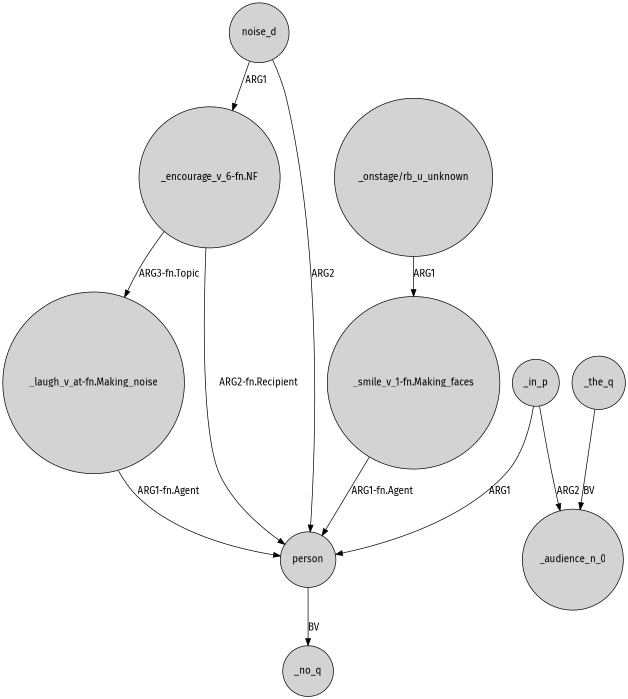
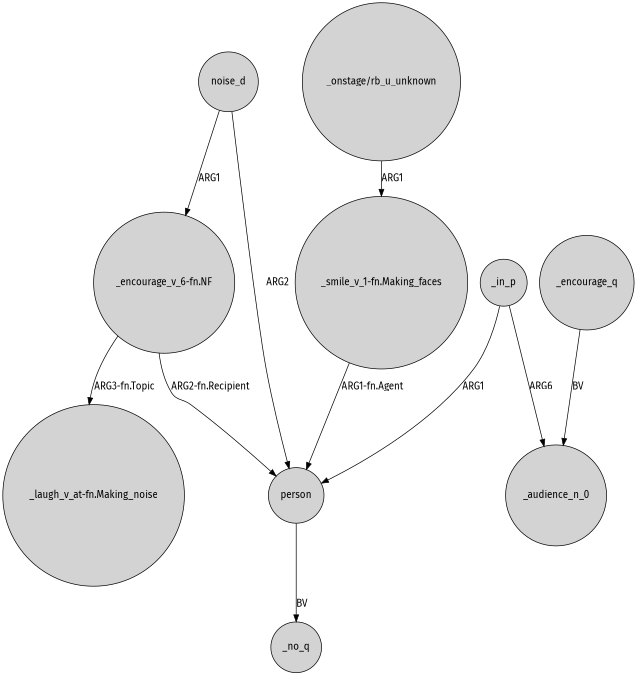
node "_the_q": label "_the_q" -> "_encourage_q"
edge "_in_p" -> "_audience_n_0": label "ARG2" -> "ARG6"
edge "_laugh_v_at-fn.Making_noise" -> "person": removed, label "ARG1-fn.Agent"
